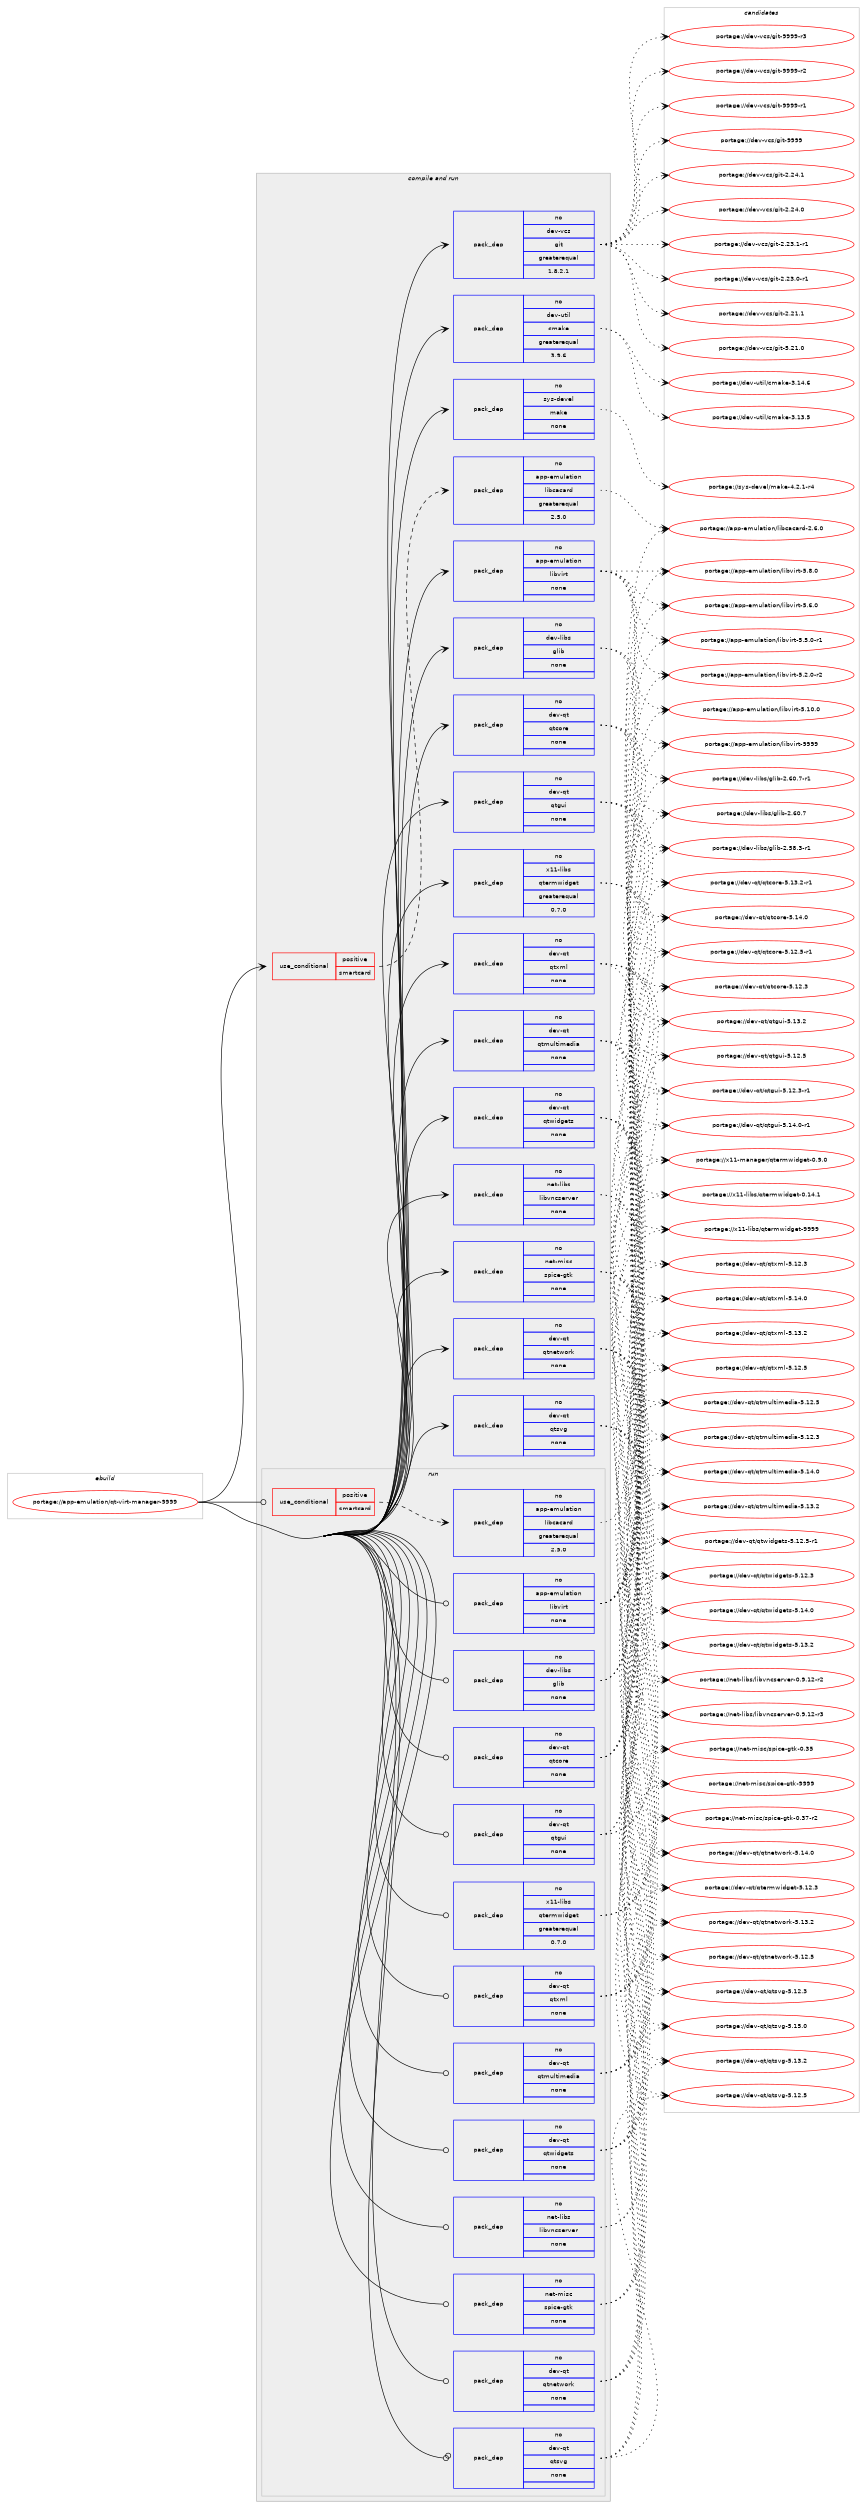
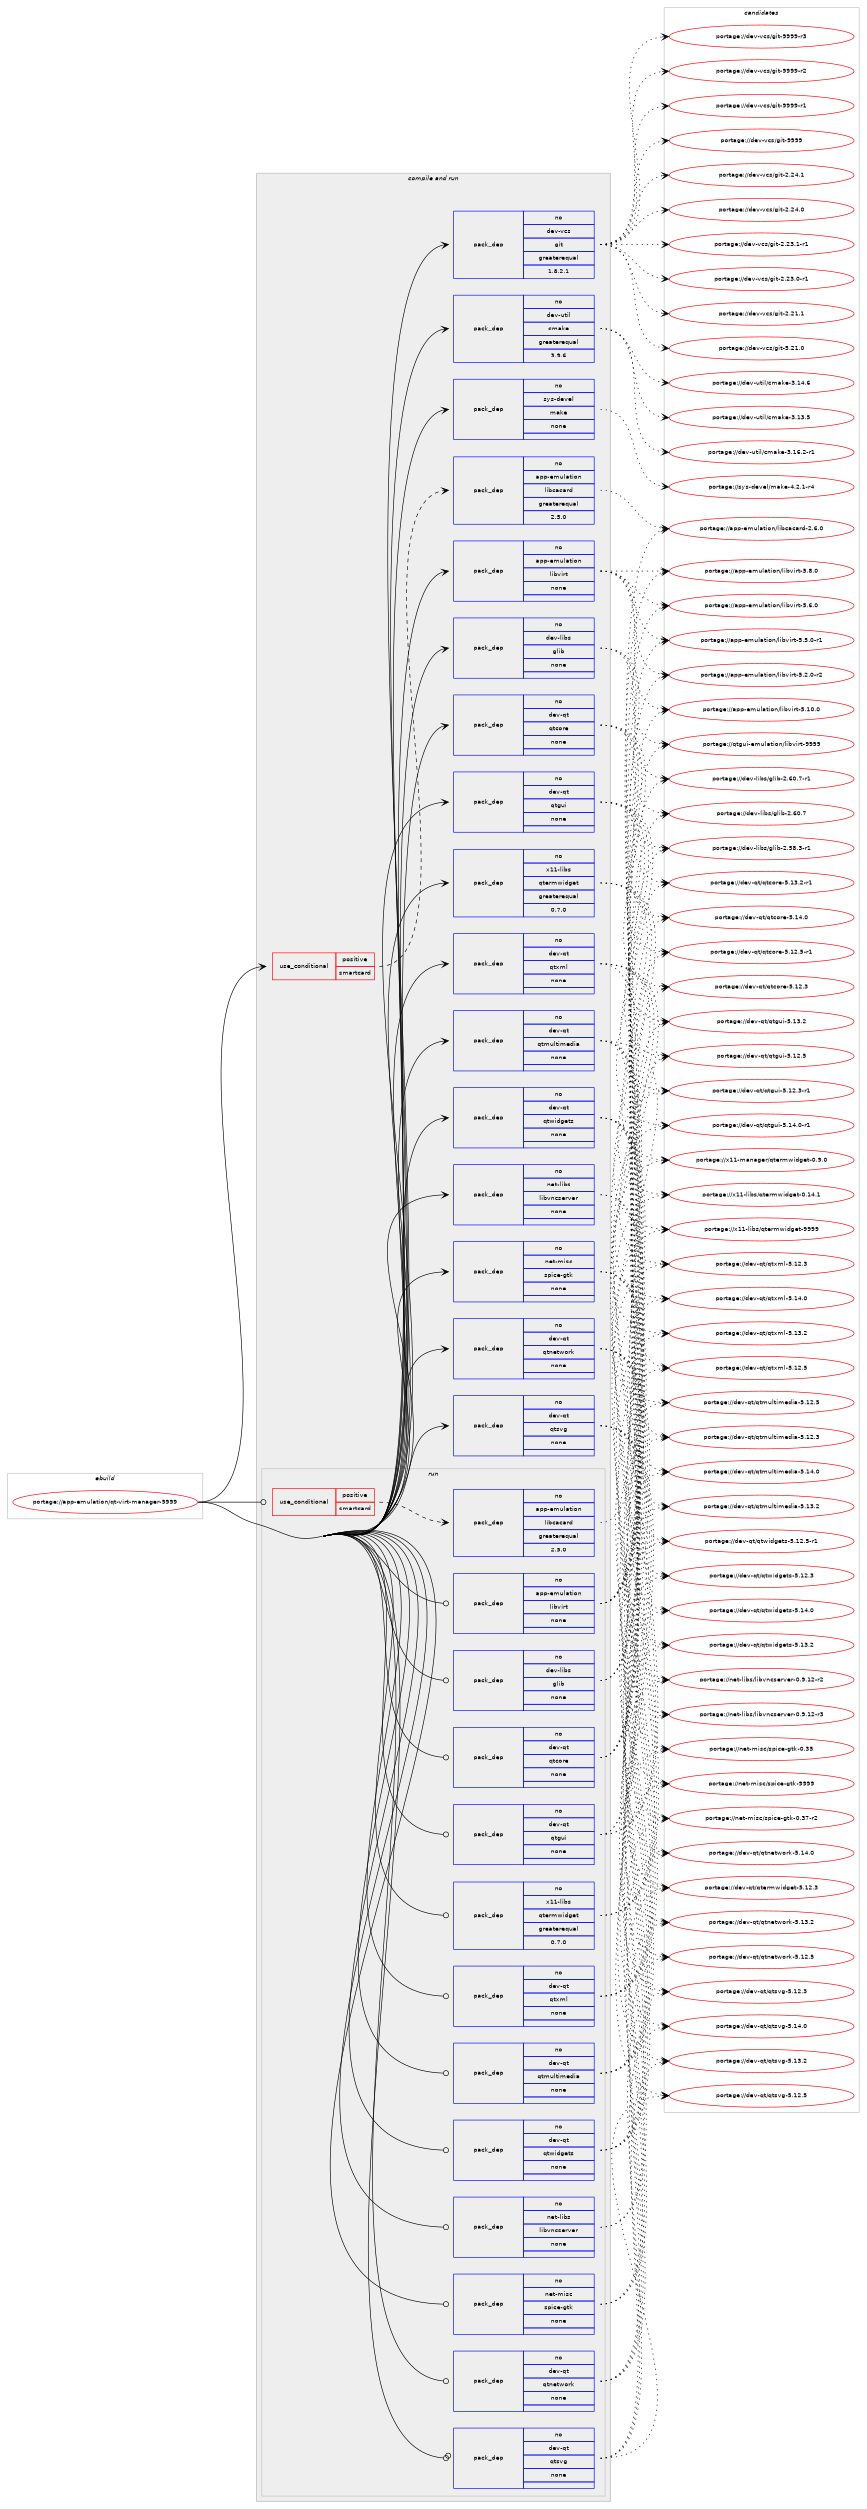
node "portage://dev-util/cmake-3.16.2-r1": added
node "portage://app-emulation/libvirt-9999": label "portage://app-emulation/libvirt-9999" -> "portage://qtgui-emulation/libvirt-9999"
node "portage://dev-qt/qtsvg-5.15.0": label "portage://dev-qt/qtsvg-5.15.0" -> "portage://dev-qt/qtsvg-5.14.0"
